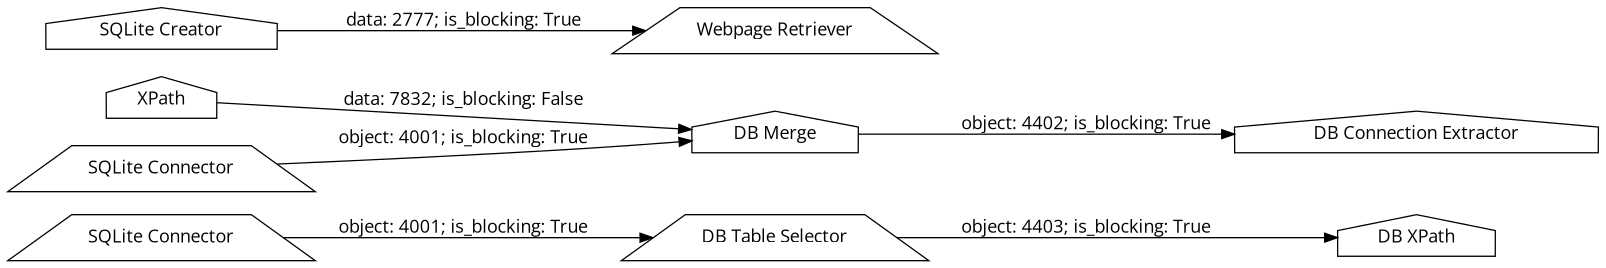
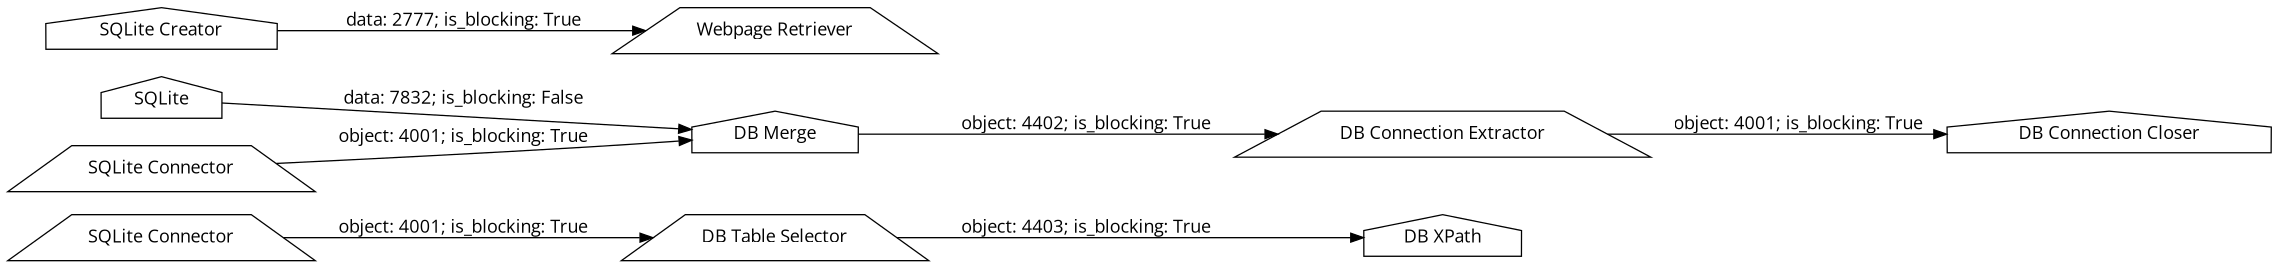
node "XPath": label "XPath" -> "SQLite"
node "DB Connection Extractor": shape house -> trapezium
node "DB Connection Closer": added
